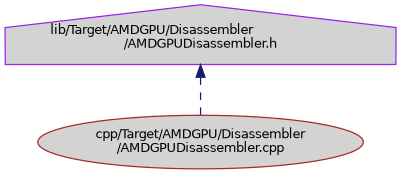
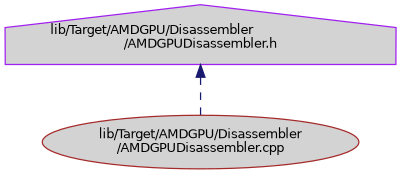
node "cpp/Target/AMDGPU/Disassembler /AMDGPUDisassembler.cpp": label "cpp/Target/AMDGPU/Disassembler /AMDGPUDisassembler.cpp" -> "lib/Target/AMDGPU/Disassembler /AMDGPUDisassembler.cpp"
